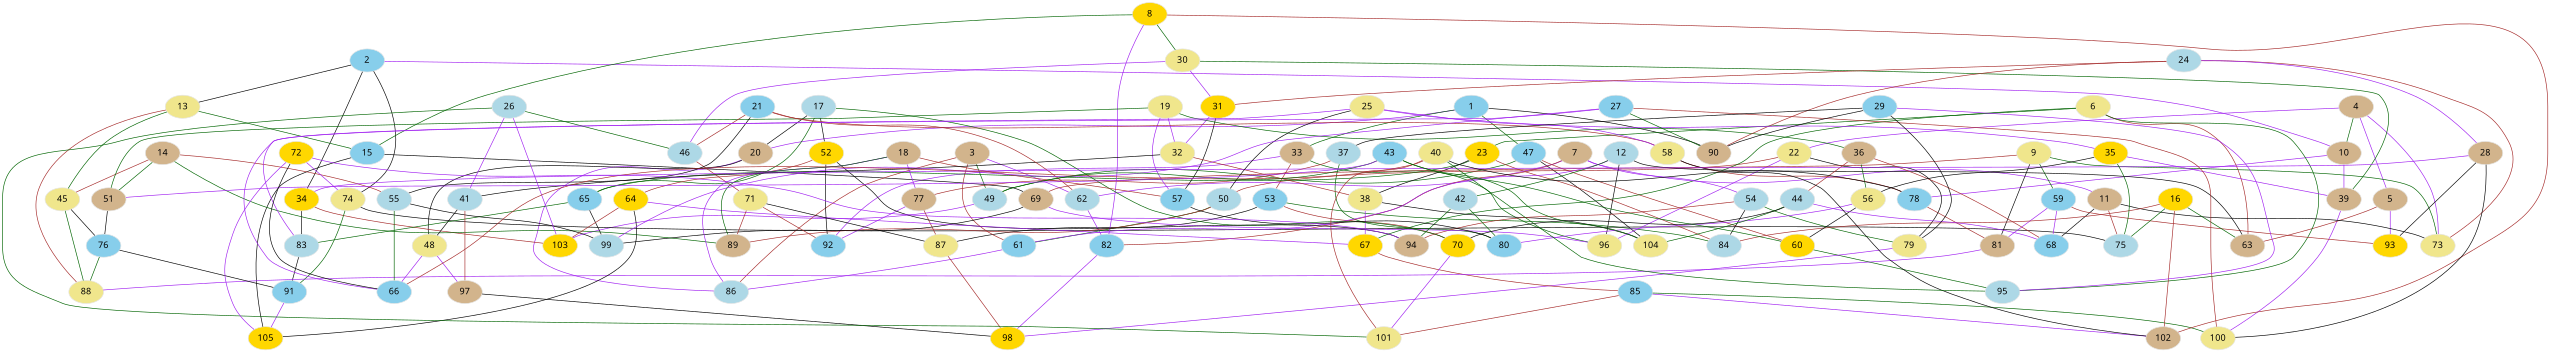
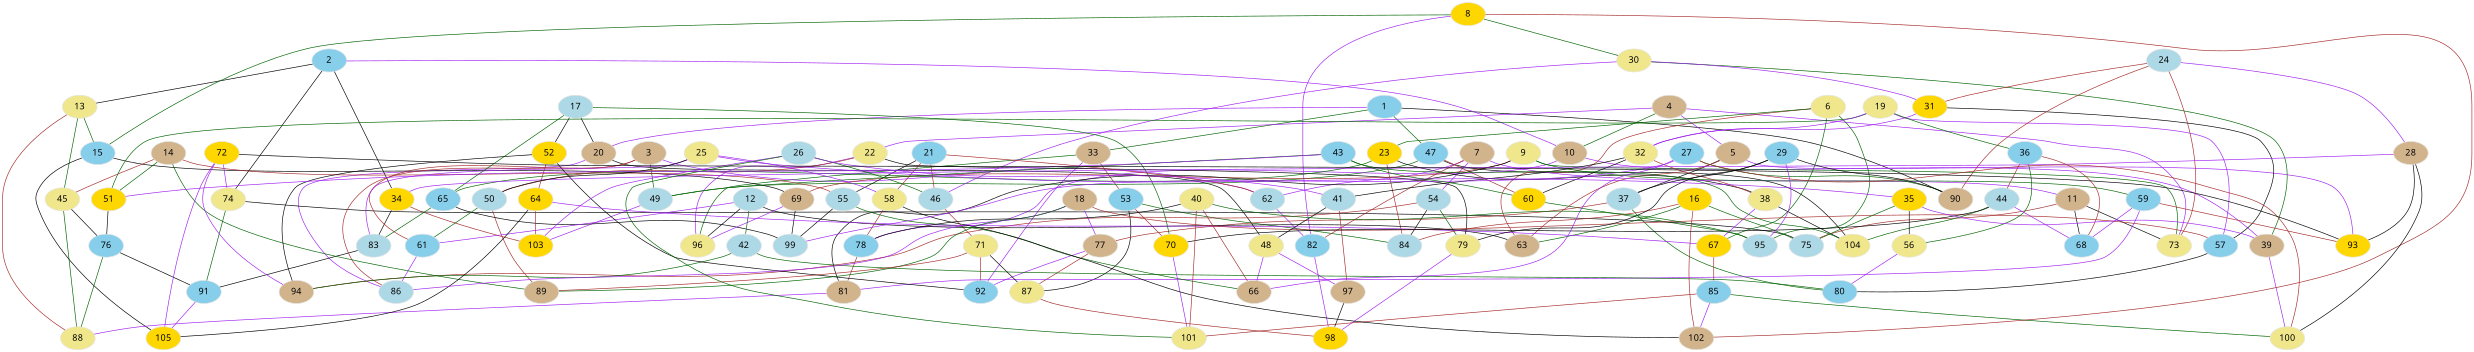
node "36": fillcolor tan -> skyblue
edge "5" -- "37": added
node "51": fillcolor tan -> gold
edge "56" -- "60": now "32" -- "60"
edge "72" -- "66": now "72" -- "93"
node "66": fillcolor skyblue -> tan
